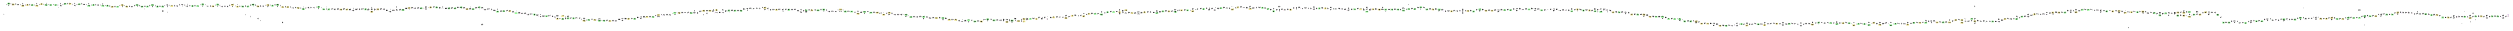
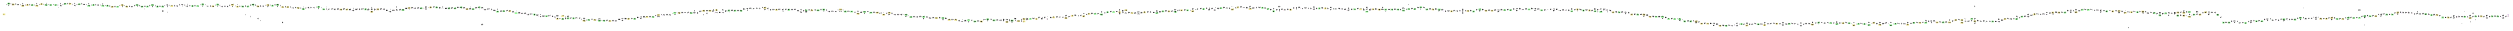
node "8147": fillcolor palegreen -> white
node "0": fillcolor white -> khaki
